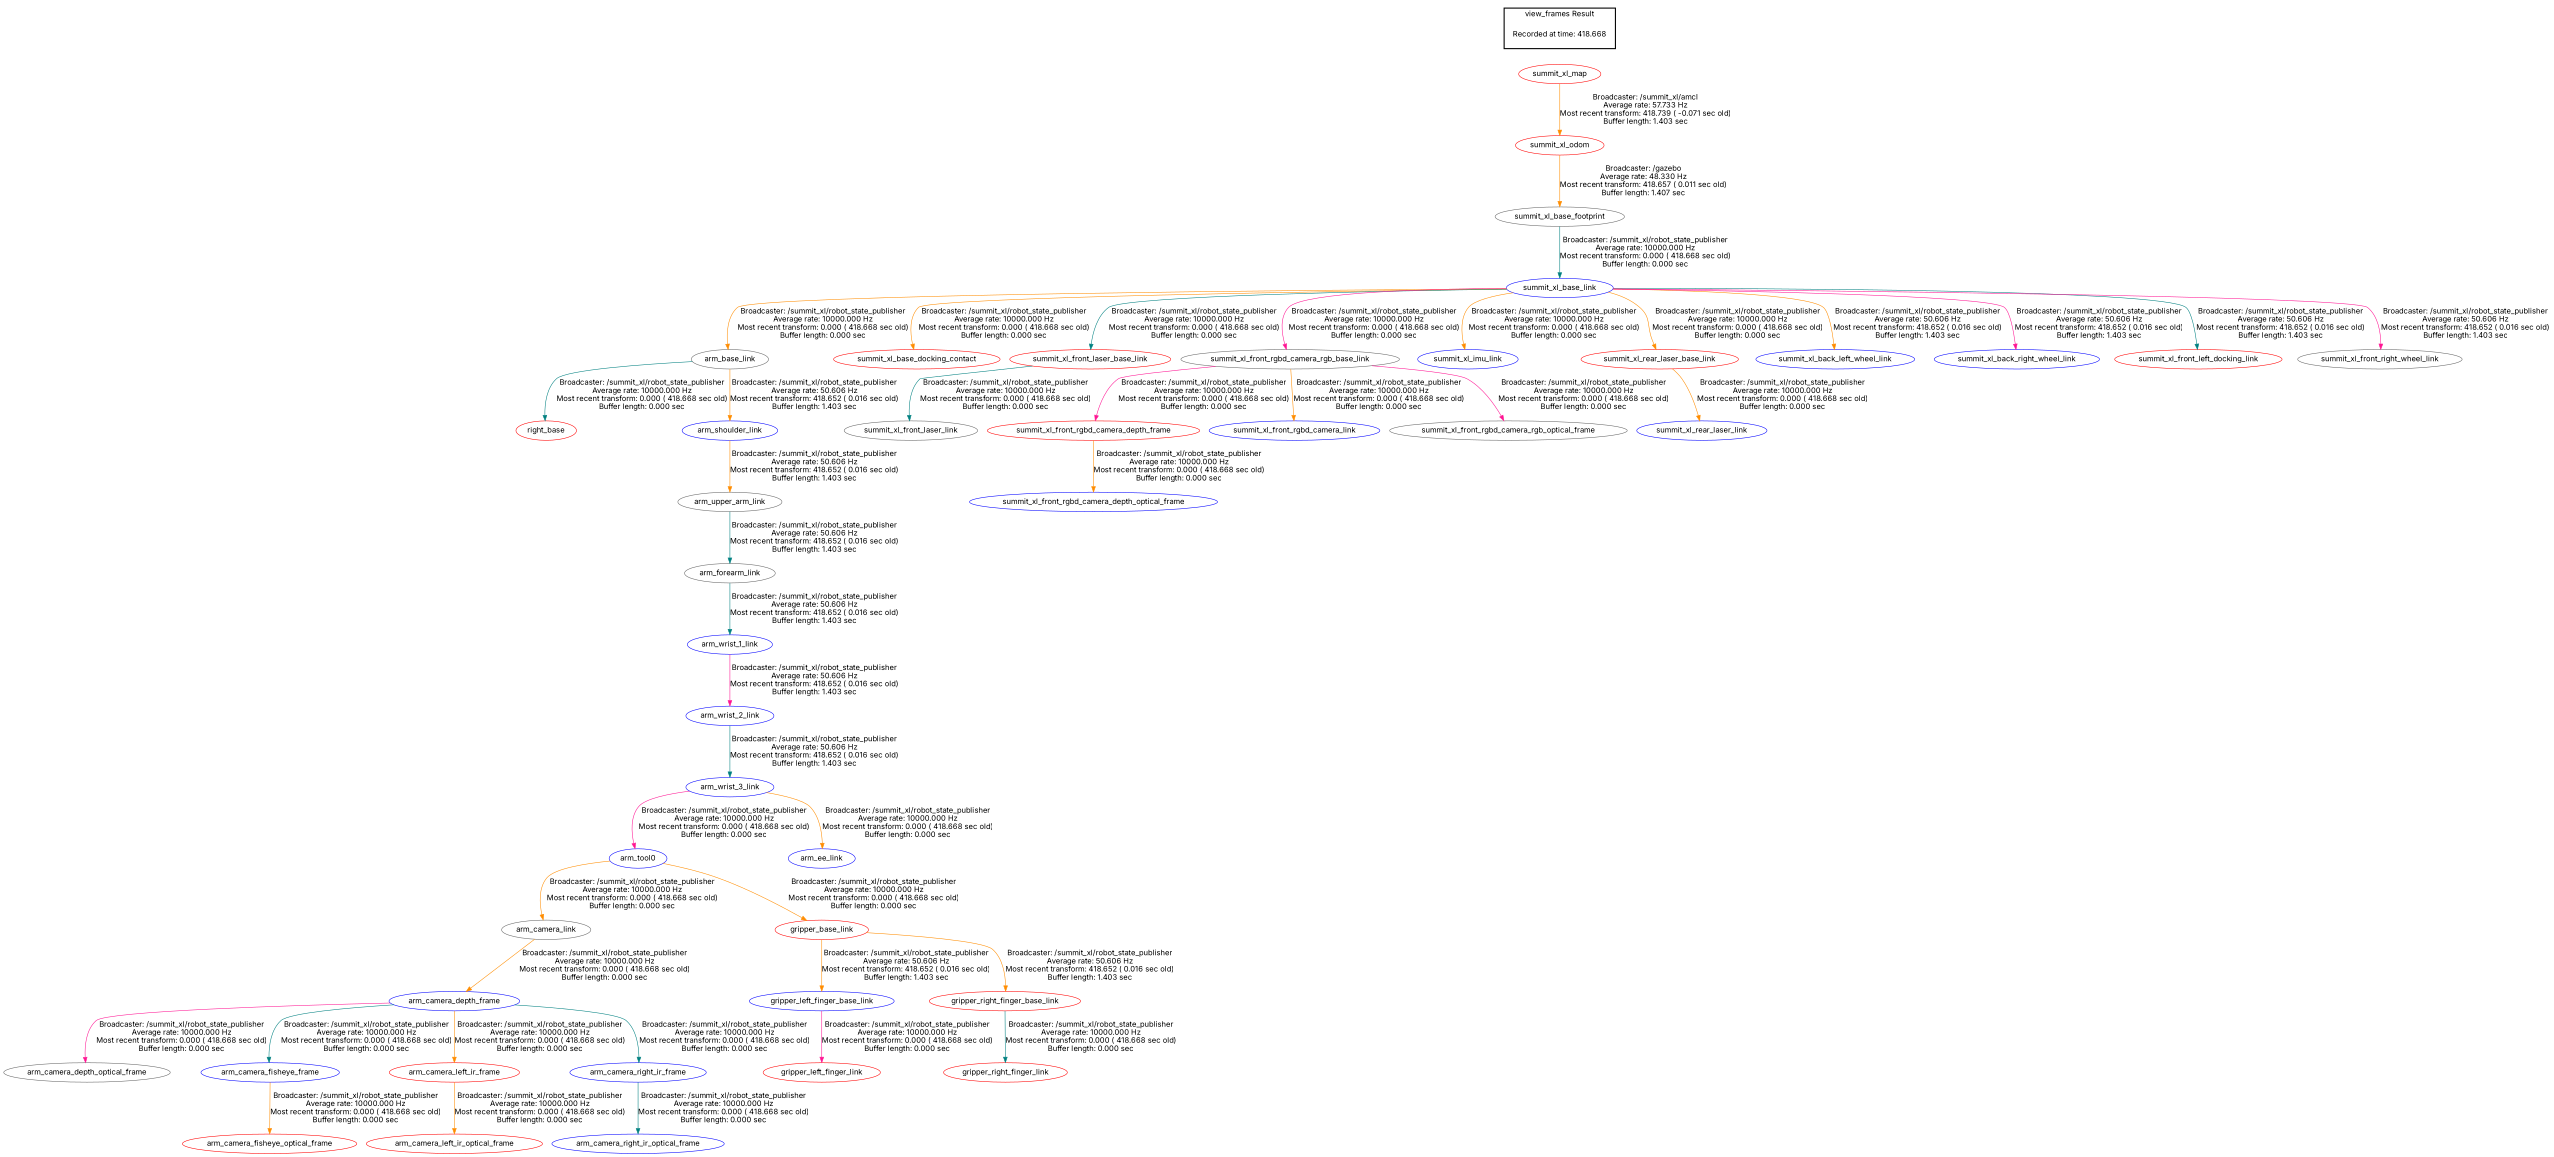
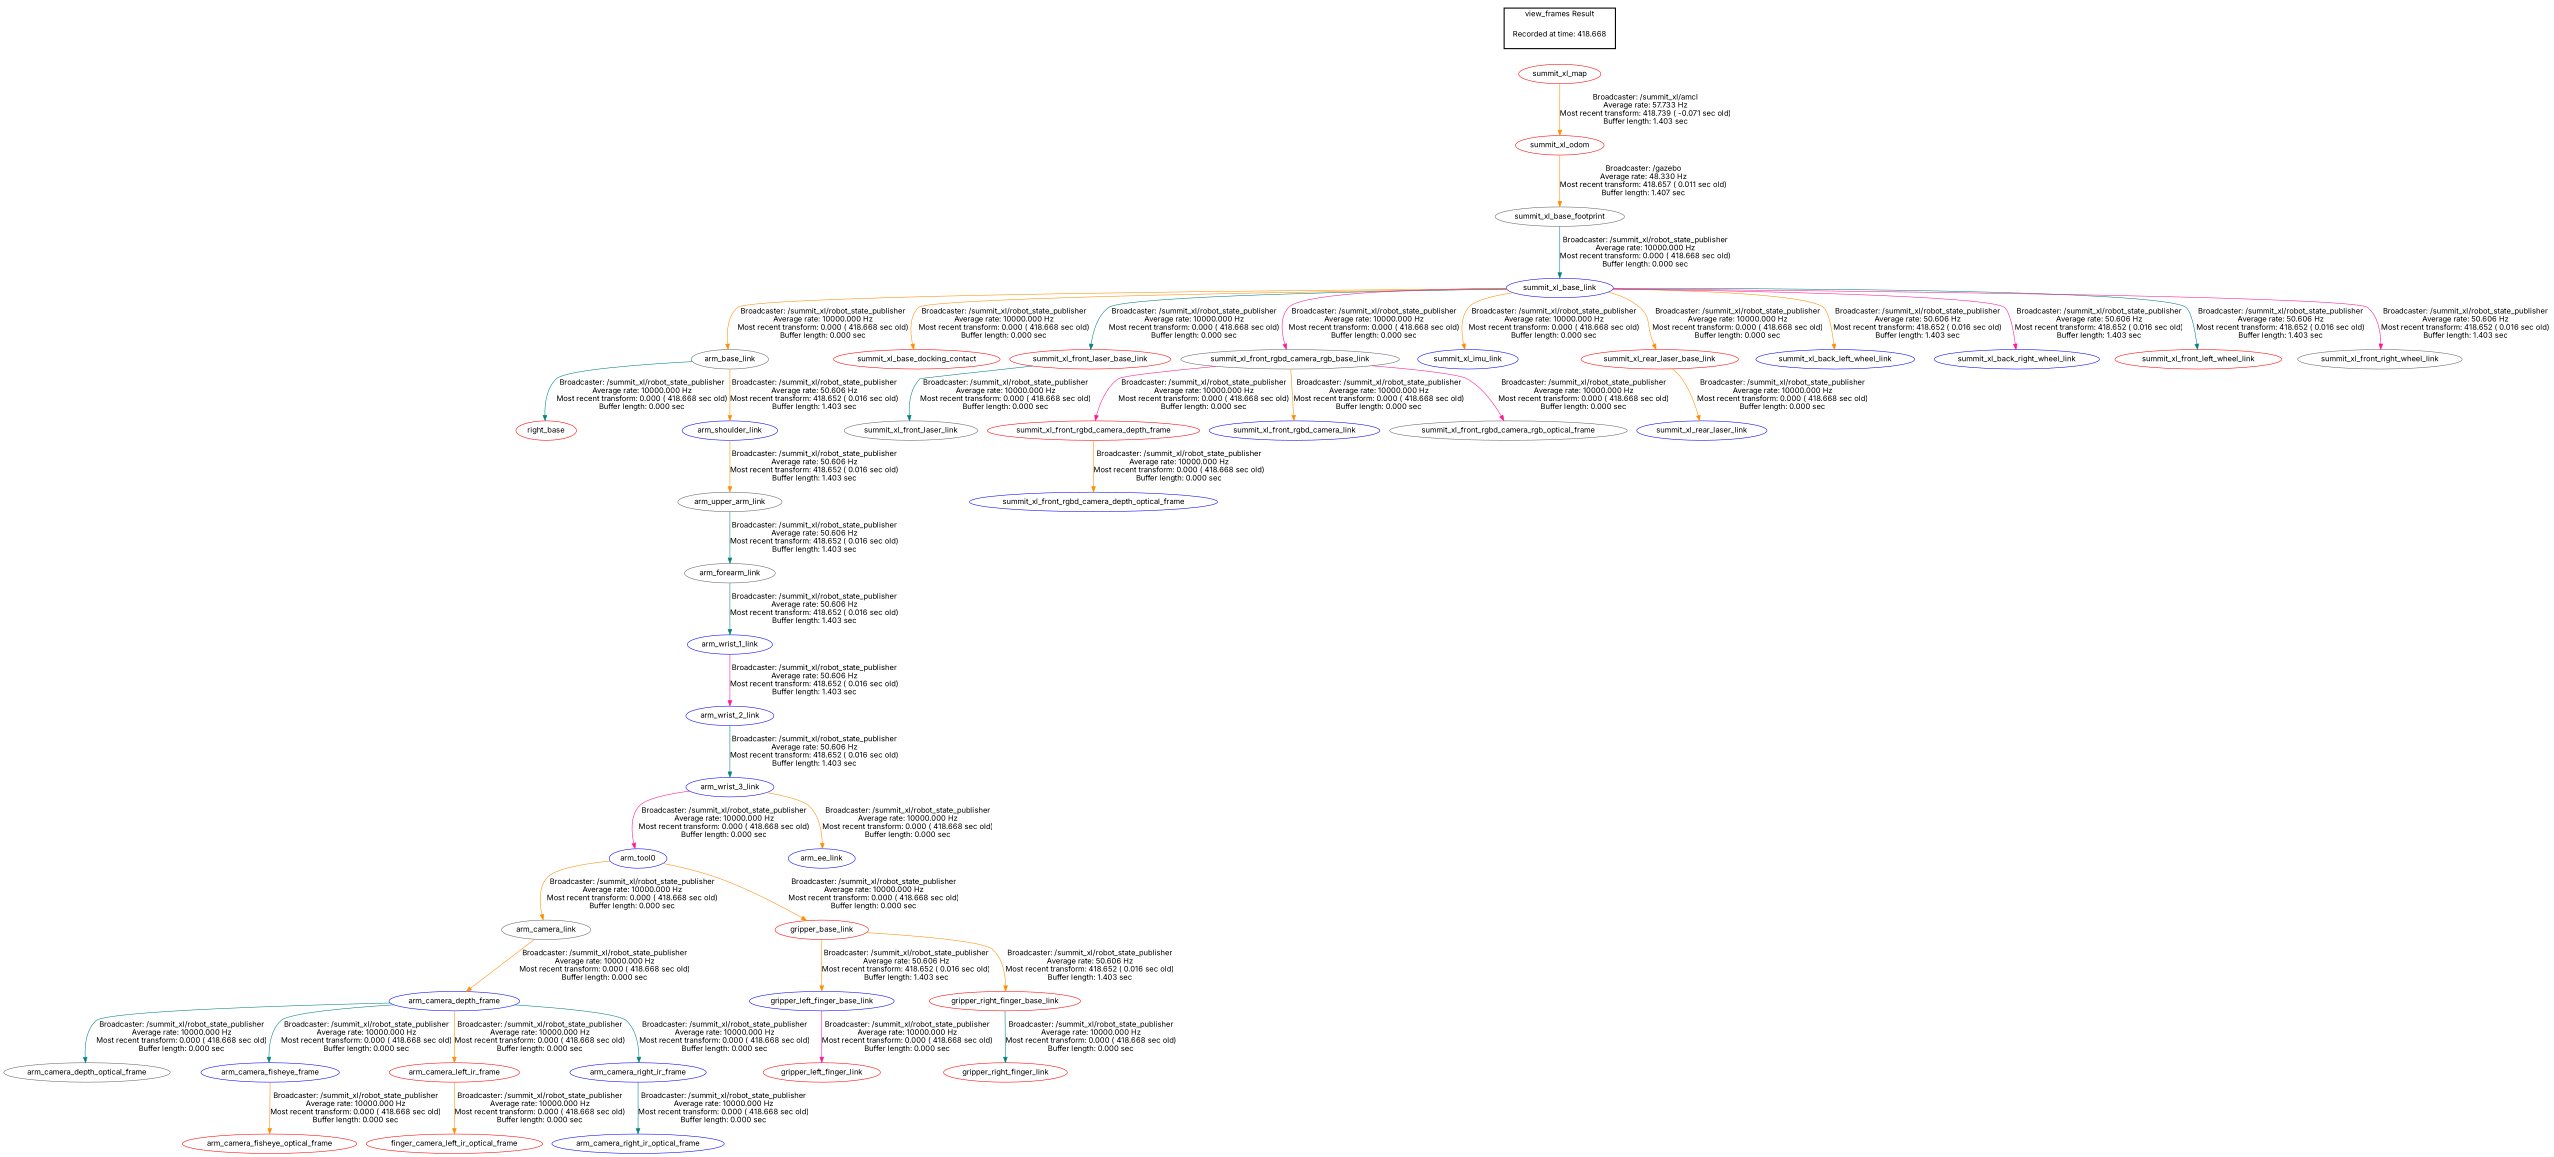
node "summit_xl_front_left_docking_link": label "summit_xl_front_left_docking_link" -> "summit_xl_front_left_wheel_link"
edge "arm_camera_depth_frame" -> "arm_camera_depth_optical_frame": color deeppink -> teal
node "arm_camera_left_ir_optical_frame": label "arm_camera_left_ir_optical_frame" -> "finger_camera_left_ir_optical_frame"
